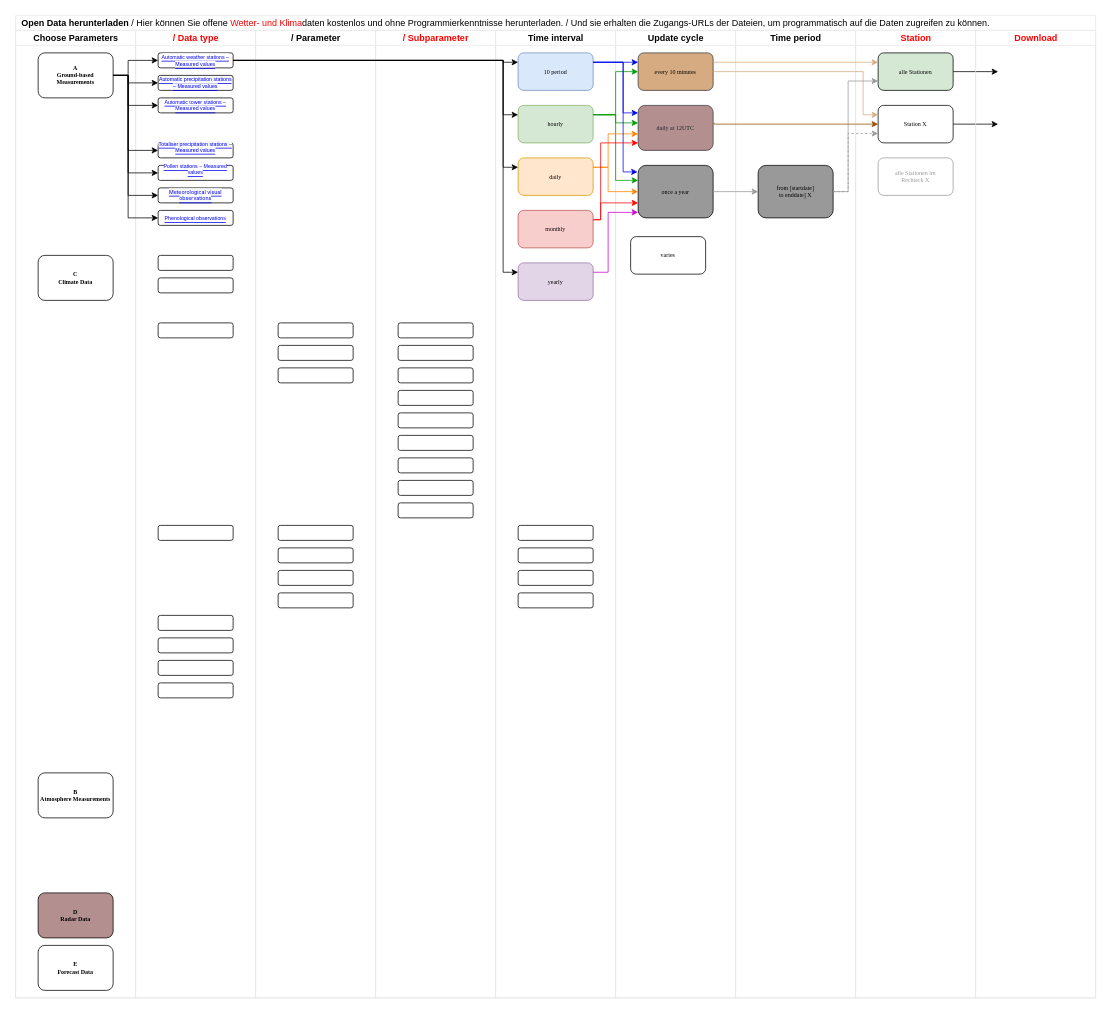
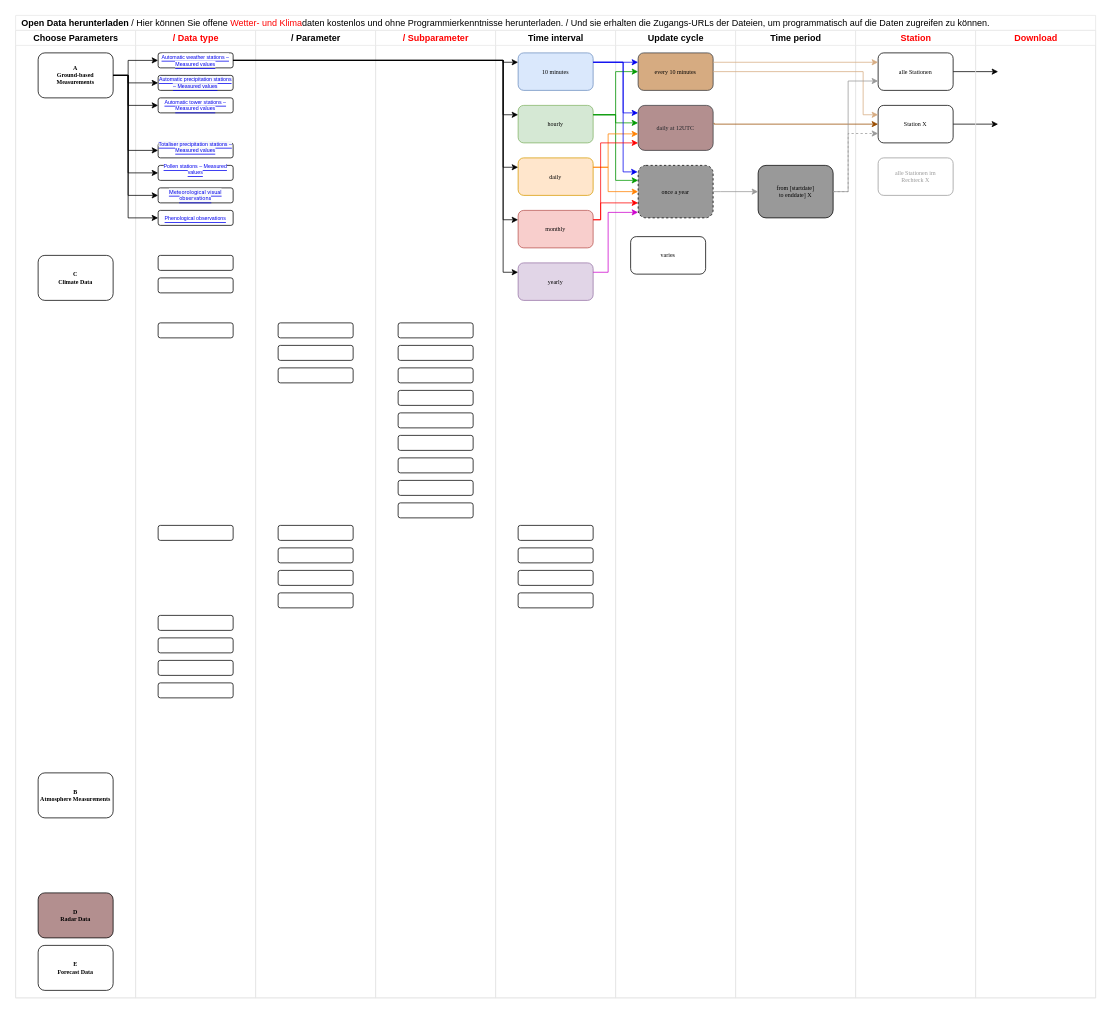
node "10 period": label "10 period" -> "10 minutes"
node "alle Stationen": fillcolor #d5e8d4 -> #ffffff
node "once a year": style solid -> dashed
edge "Automatic weather stations – Measured values" -> "monthly": added
